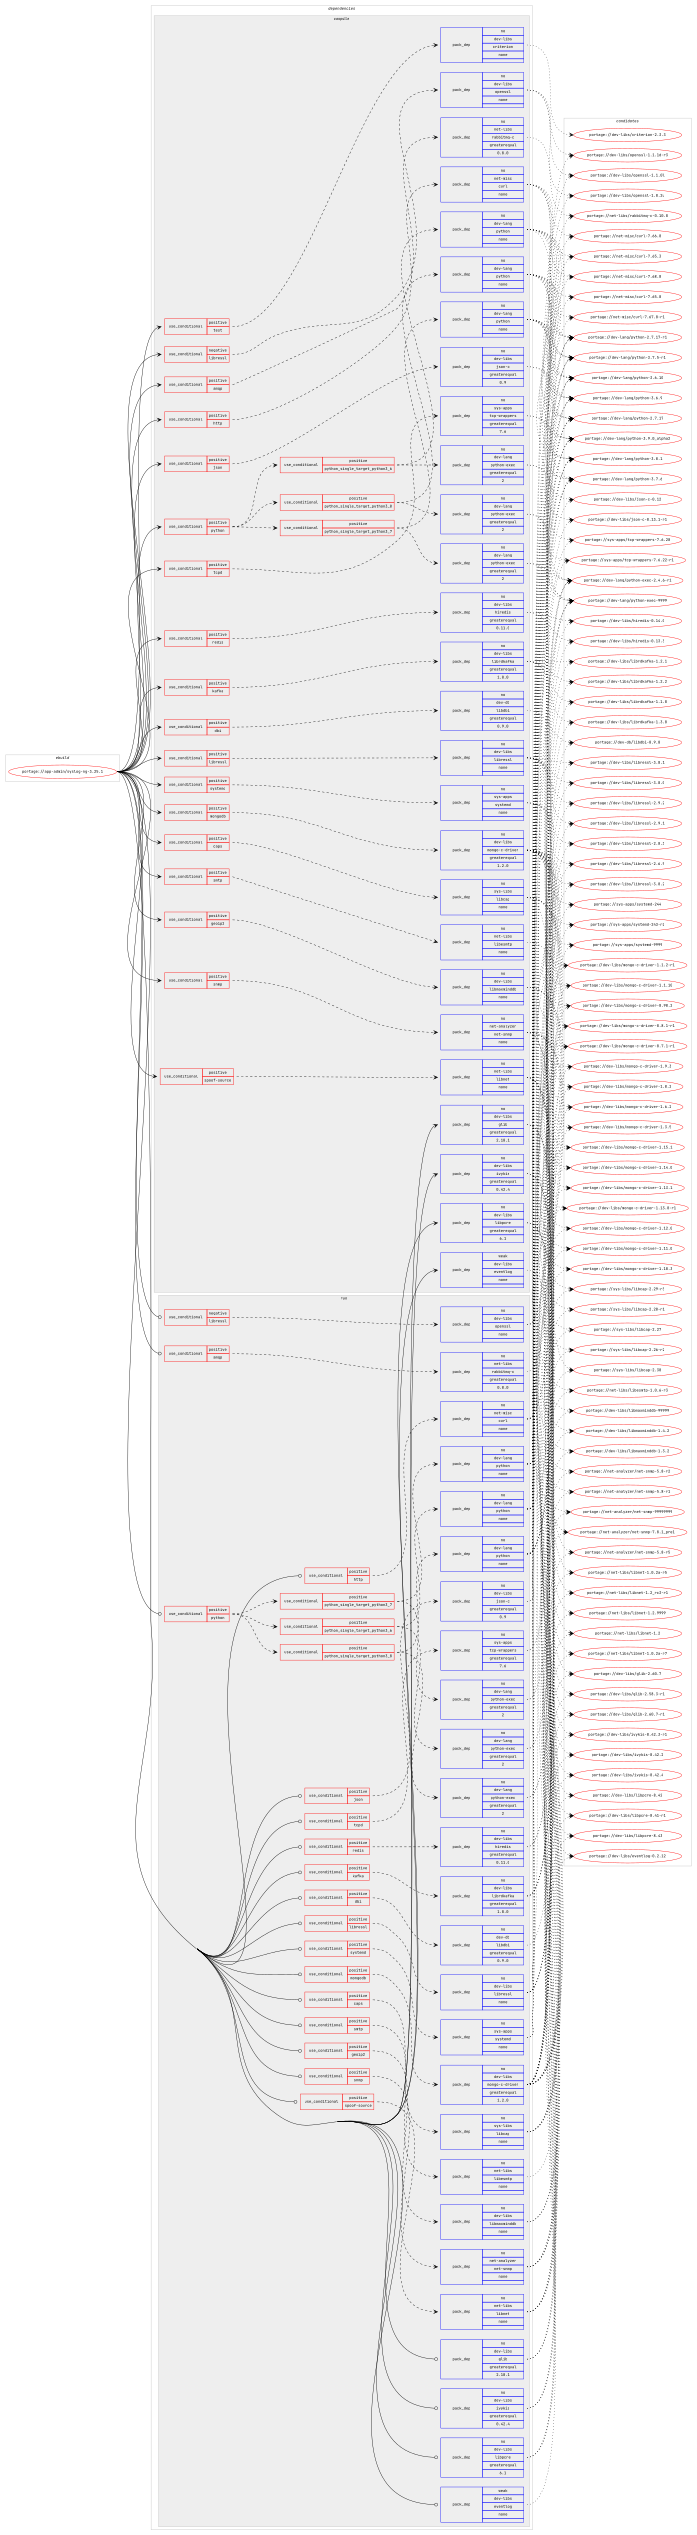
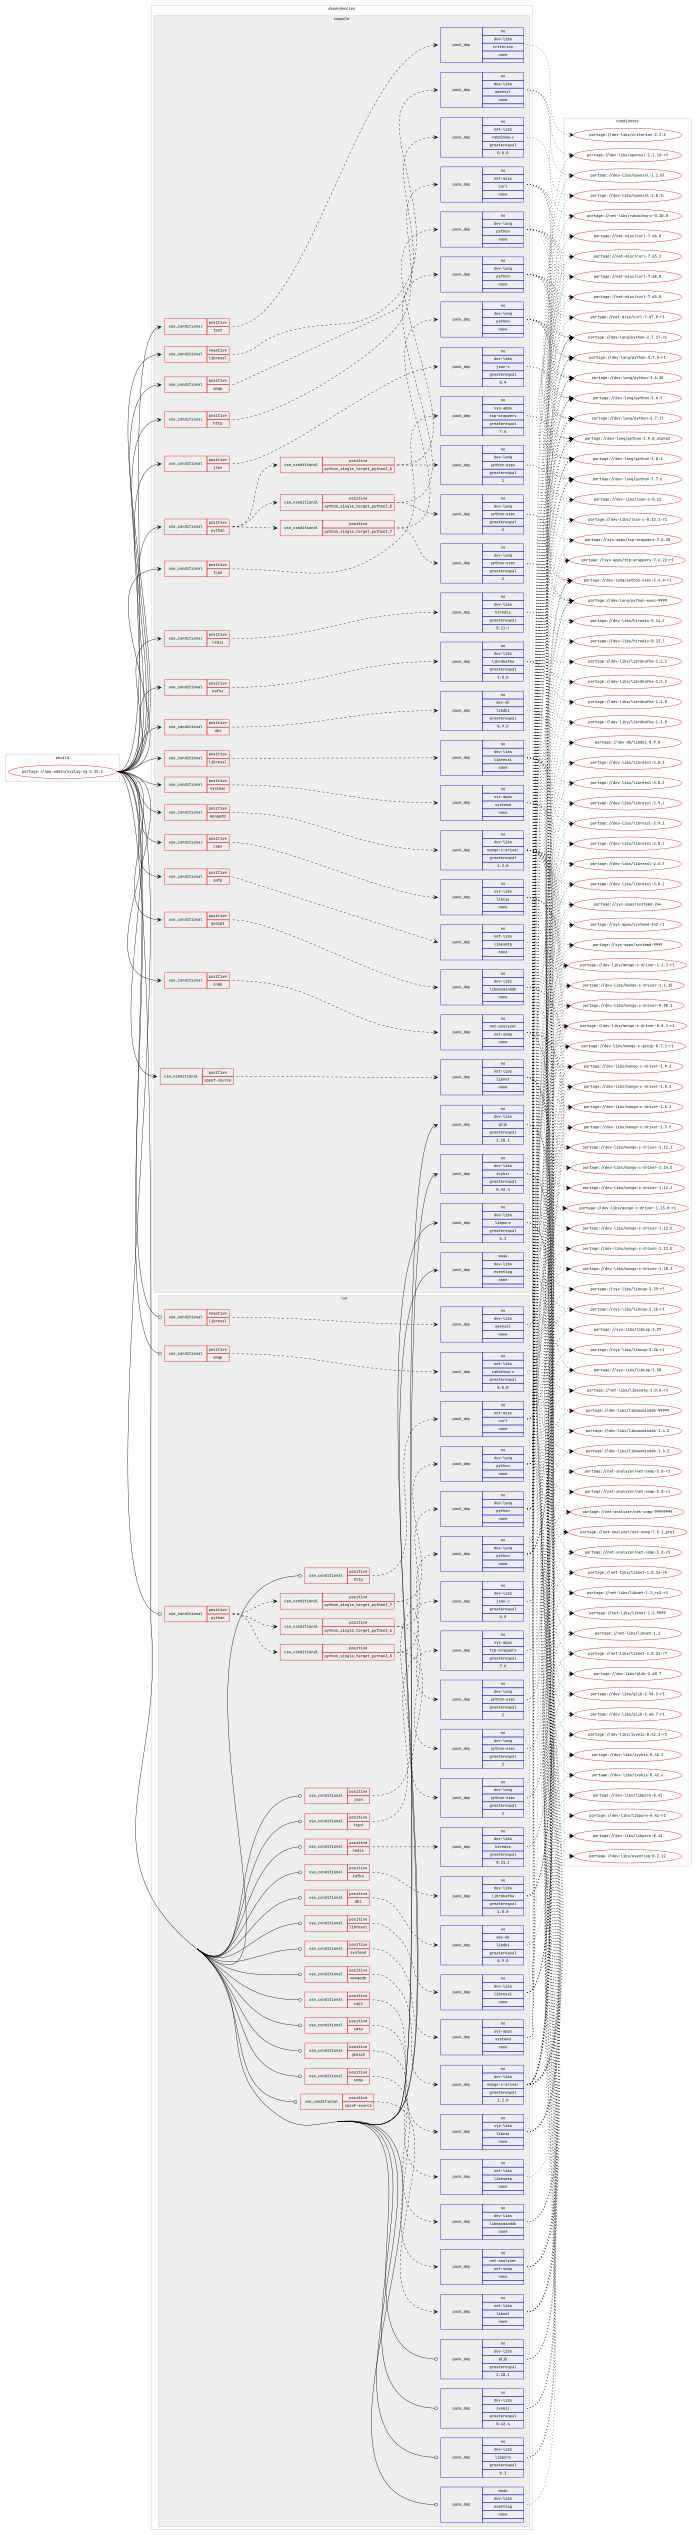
node "portage://dev-libs/mongo-c-driver-0.7.1-r1": label "portage://dev-libs/mongo-c-driver-0.7.1-r1" -> "portage://dev-libs/mongo-c-geoip-0.7.1-r1"
